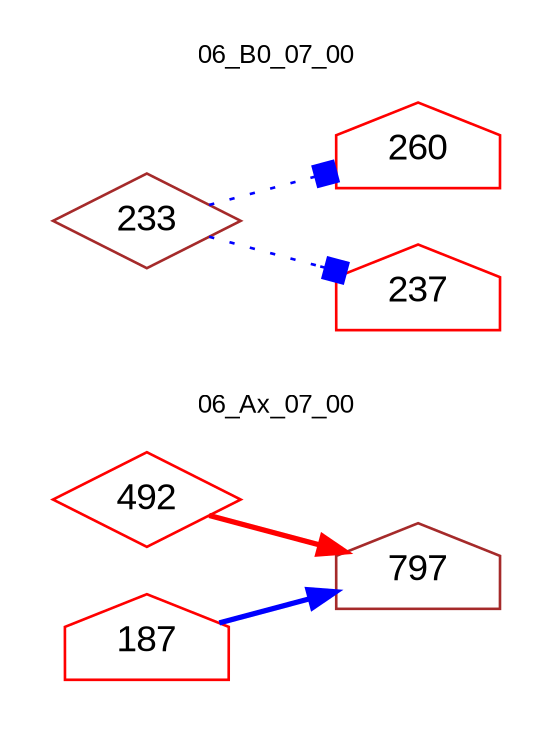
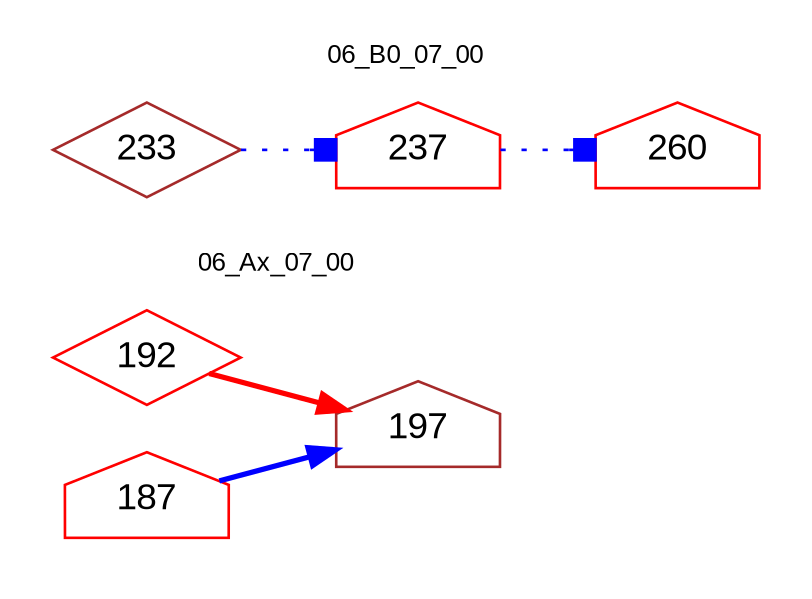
edge "233" -> "260": now "237" -> "260"
node "492": label "492" -> "192"
node "797": label "797" -> "197"
